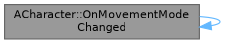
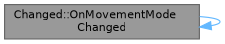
node "ACharacter::OnMovementMode Changed": label "ACharacter::OnMovementMode Changed" -> "Changed::OnMovementMode Changed"
